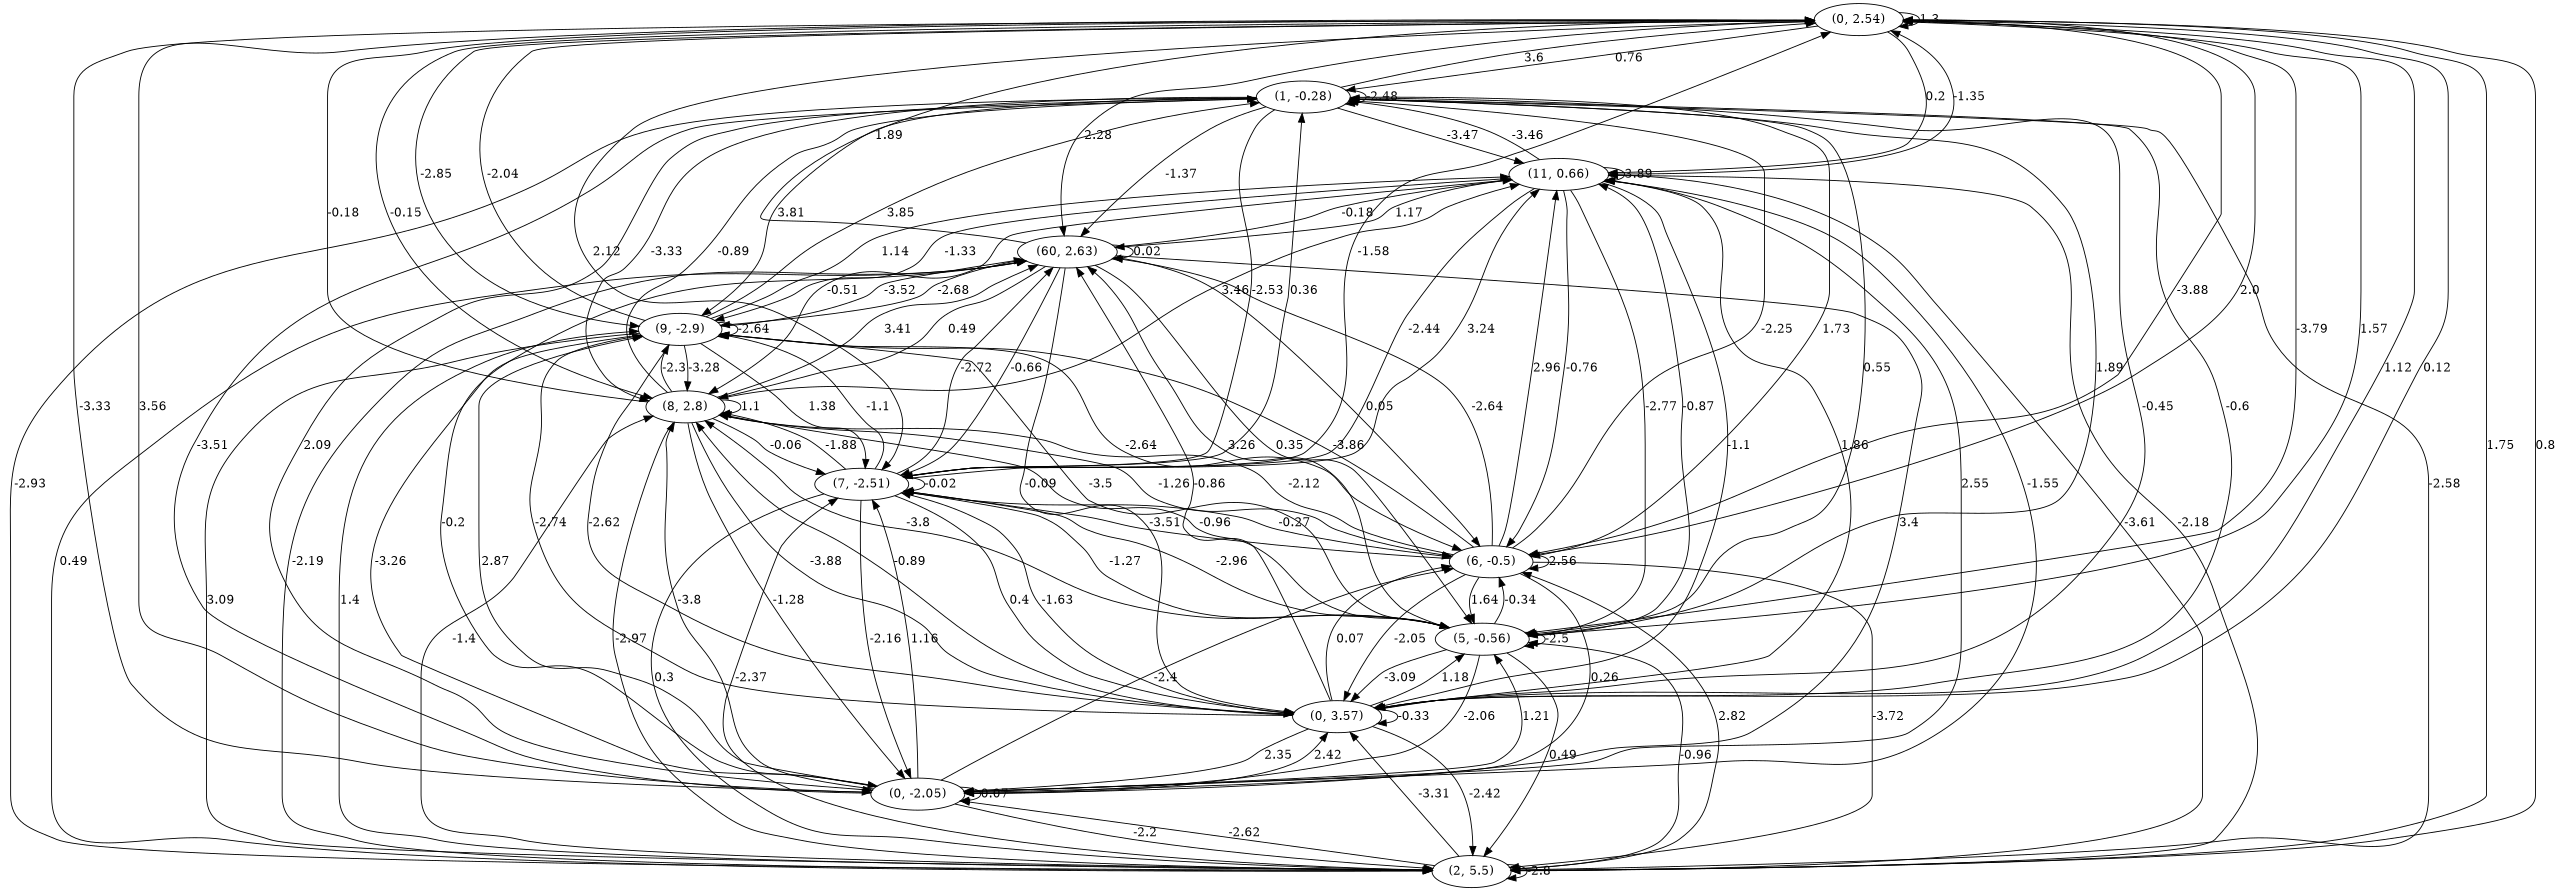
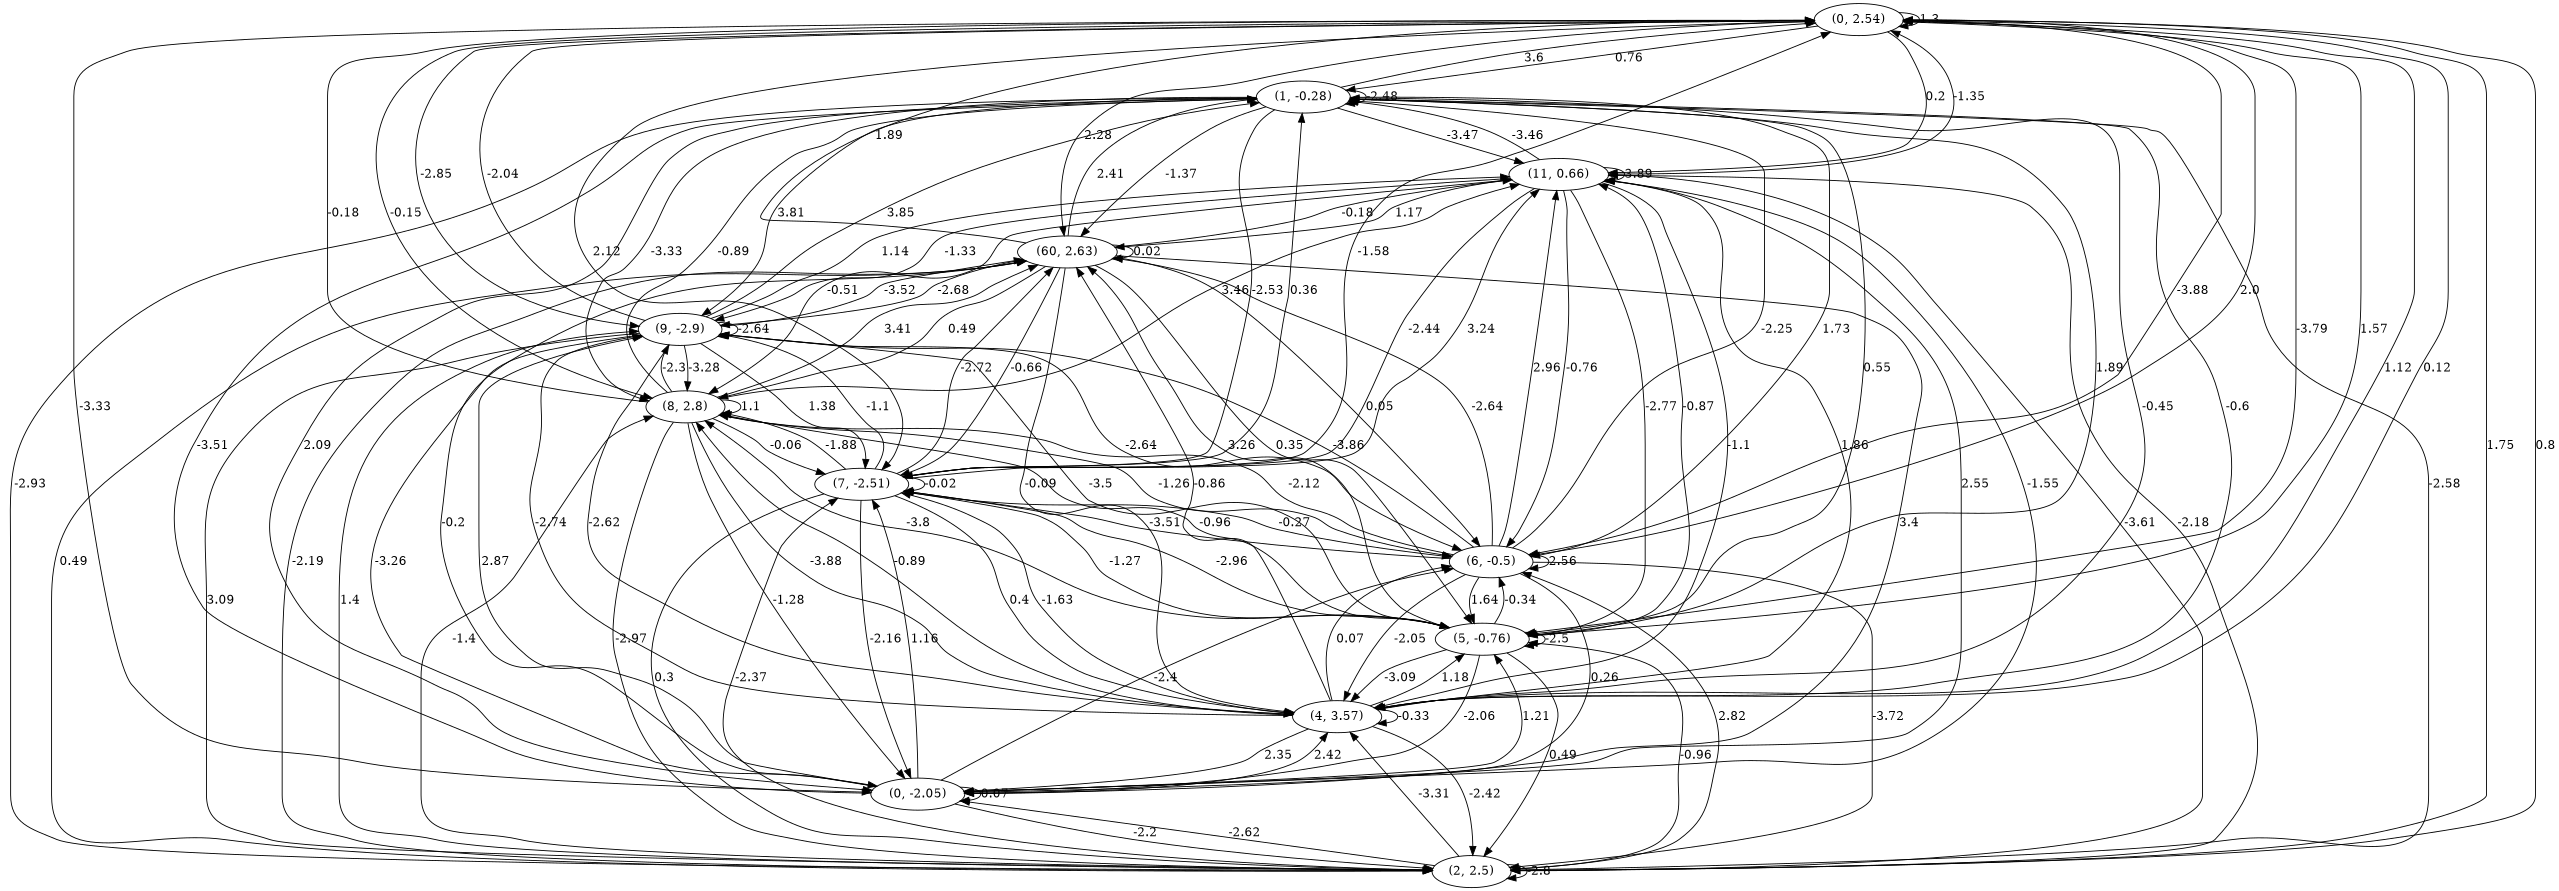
edge "(0, -2.05)" -> "(0, 2.54)": removed, label "3.56"
edge "(60, 2.63)" -> "(1, -0.28)": added, label "2.41"
node "(5, -0.56)": label "(5, -0.56)" -> "(5, -0.76)"
edge "(0, -2.05)" -> "(8, 2.8)": removed, label "-3.8"
node "(0, 3.57)": label "(0, 3.57)" -> "(4, 3.57)"
node "(2, 5.5)": label "(2, 5.5)" -> "(2, 2.5)"
